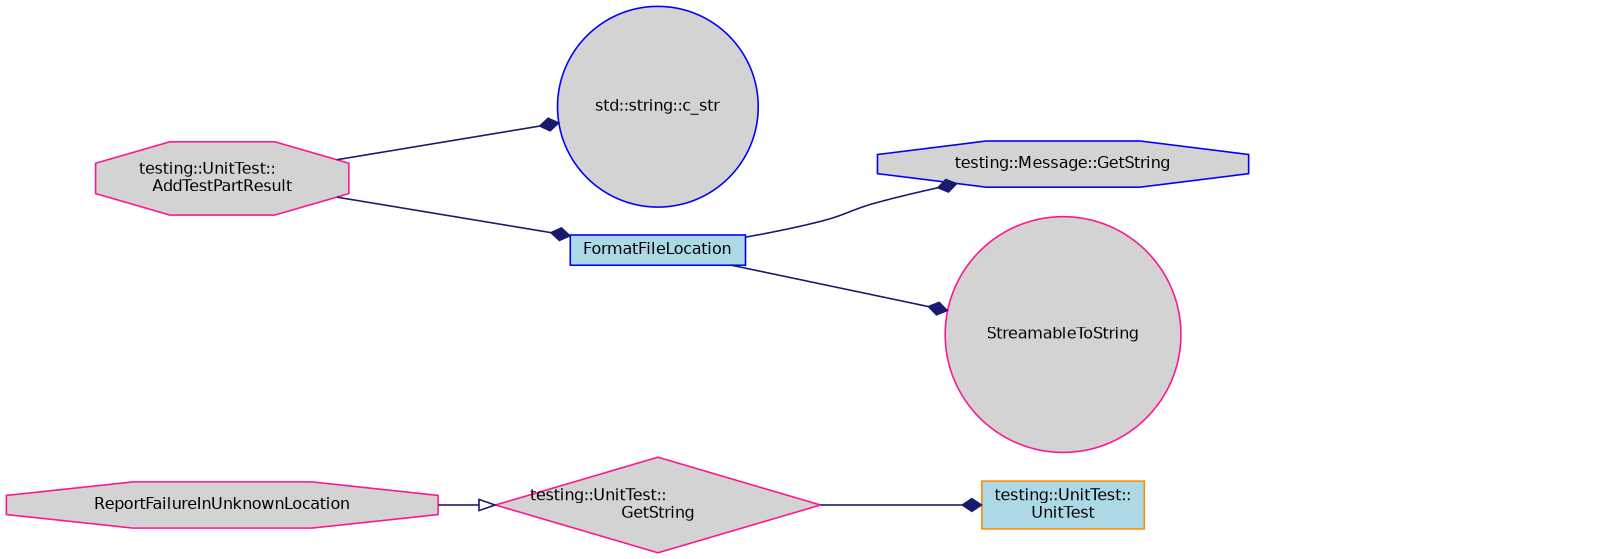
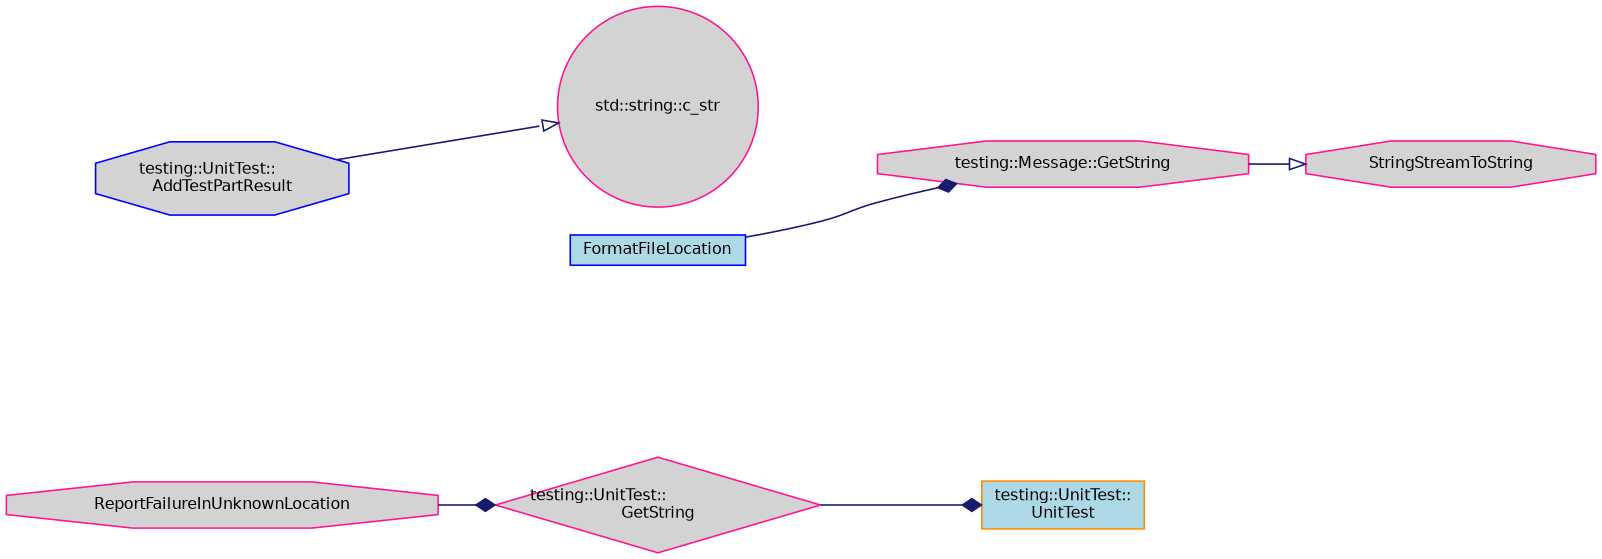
node "std::string::c_str": color blue -> deeppink
edge "testing::UnitTest:: AddTestPartResult" -> "std::string::c_str": arrowhead diamond -> onormal
node "testing::Message::GetString": color blue -> deeppink
node "StringStreamToString": added
node "testing::UnitTest:: AddTestPartResult": color deeppink -> blue
edge "testing::UnitTest:: AddTestPartResult" -> "FormatFileLocation": removed
node "StreamableToString": removed
edge "ReportFailureInUnknownLocation" -> "testing::UnitTest:: GetString": arrowhead onormal -> diamond
